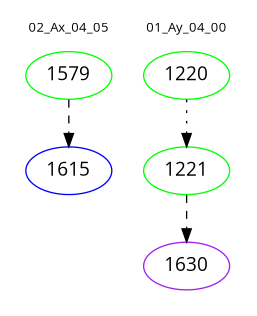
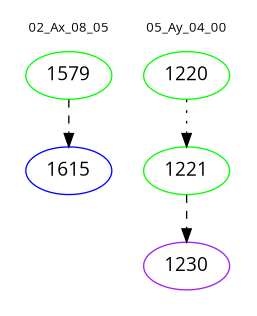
cluster "02_Ax_04_05": label "02_Ax_04_05" -> "02_Ax_08_05"
cluster "01_Ay_04_00": label "01_Ay_04_00" -> "05_Ay_04_00"
node "1630": label "1630" -> "1230"
